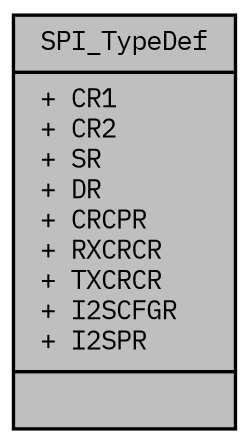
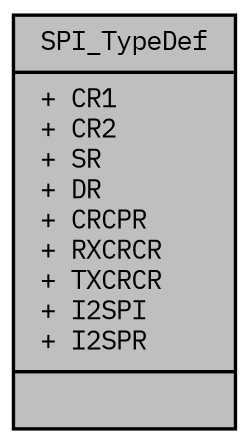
node "SPI_TypeDef": text "+ I2SCFGR" -> "+ I2SPI"
